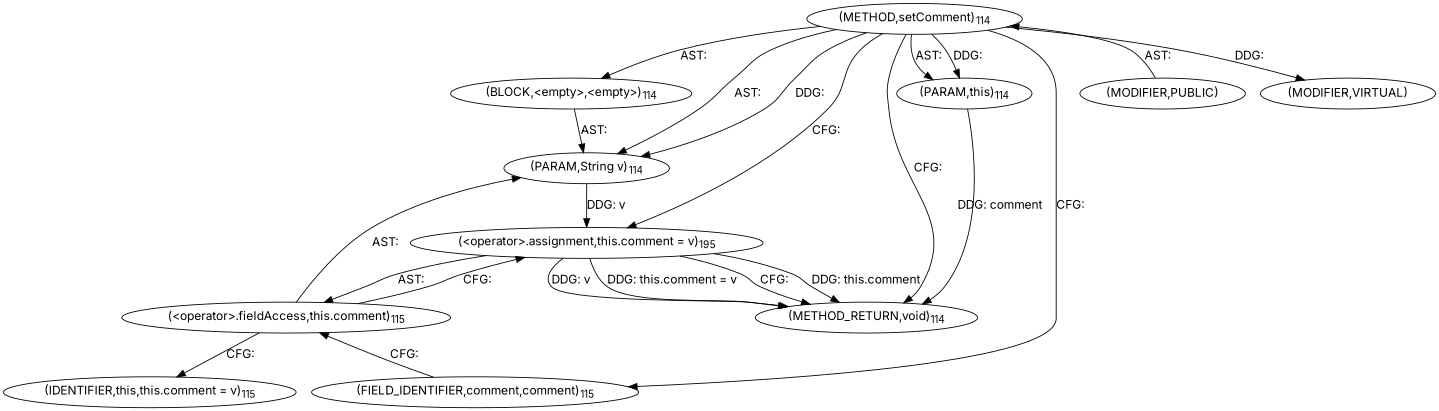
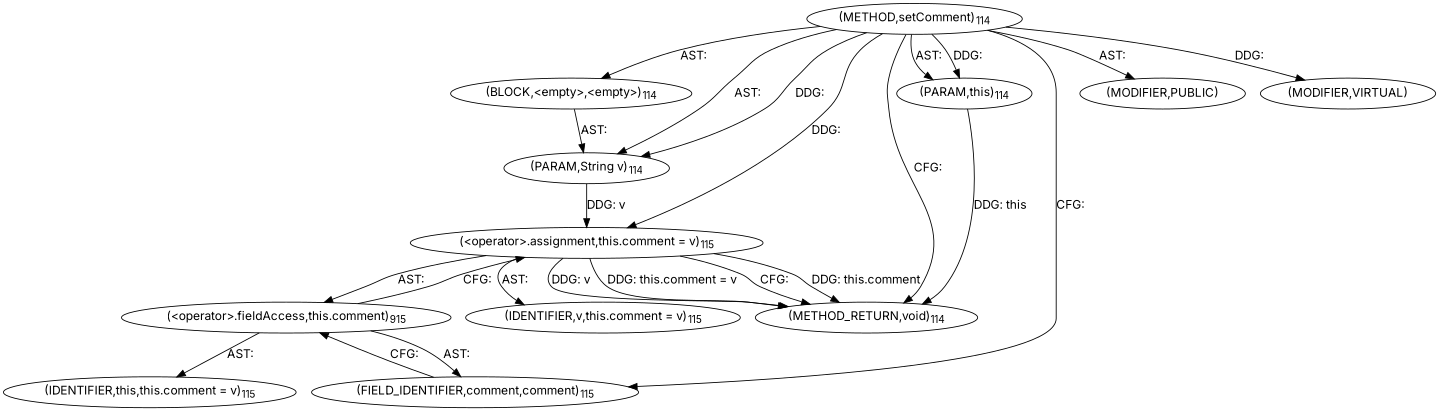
edge "(MODIFIER,PUBLIC)" -> "(METHOD,setComment)": reversed
edge "(METHOD,setComment)" -> "(<operator>.assignment,this.comment = v)": label "CFG: " -> "DDG: "
edge "(PARAM,this)" -> "(METHOD_RETURN,void)": label "DDG: comment" -> "DDG: this"
edge "(<operator>.fieldAccess,this.comment)" -> "(PARAM,String v)": now "(<operator>.fieldAccess,this.comment)" -> "(FIELD_IDENTIFIER,comment,comment)"
node "(<operator>.assignment,this.comment = v)": text "195" -> "115"
node "(<operator>.fieldAccess,this.comment)": text "115" -> "915"
node "(IDENTIFIER,v,this.comment = v)": added
edge "(<operator>.fieldAccess,this.comment)" -> "(IDENTIFIER,this,this.comment = v)": label "CFG: " -> "AST: "
